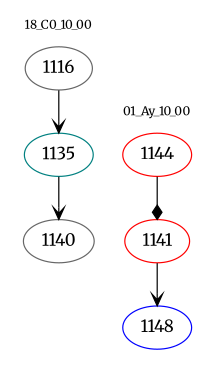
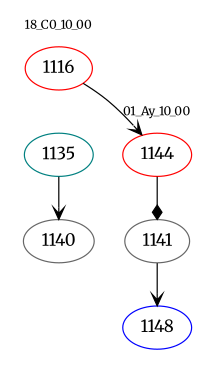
node "1116": color gray40 -> red
edge "1116" -> "1135": now "1116" -> "1144"
node "1141": color red -> gray40
